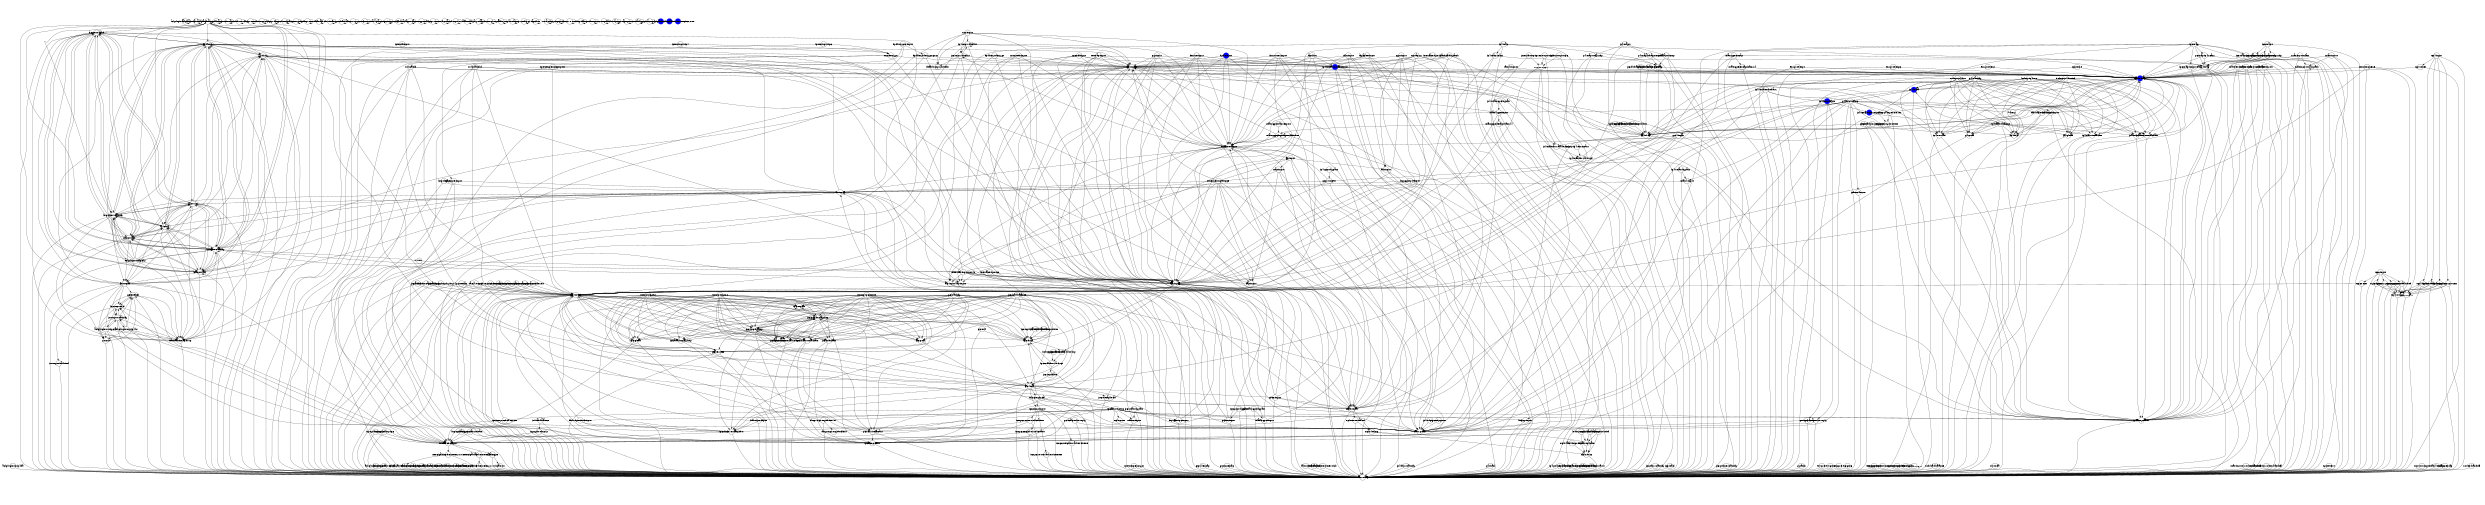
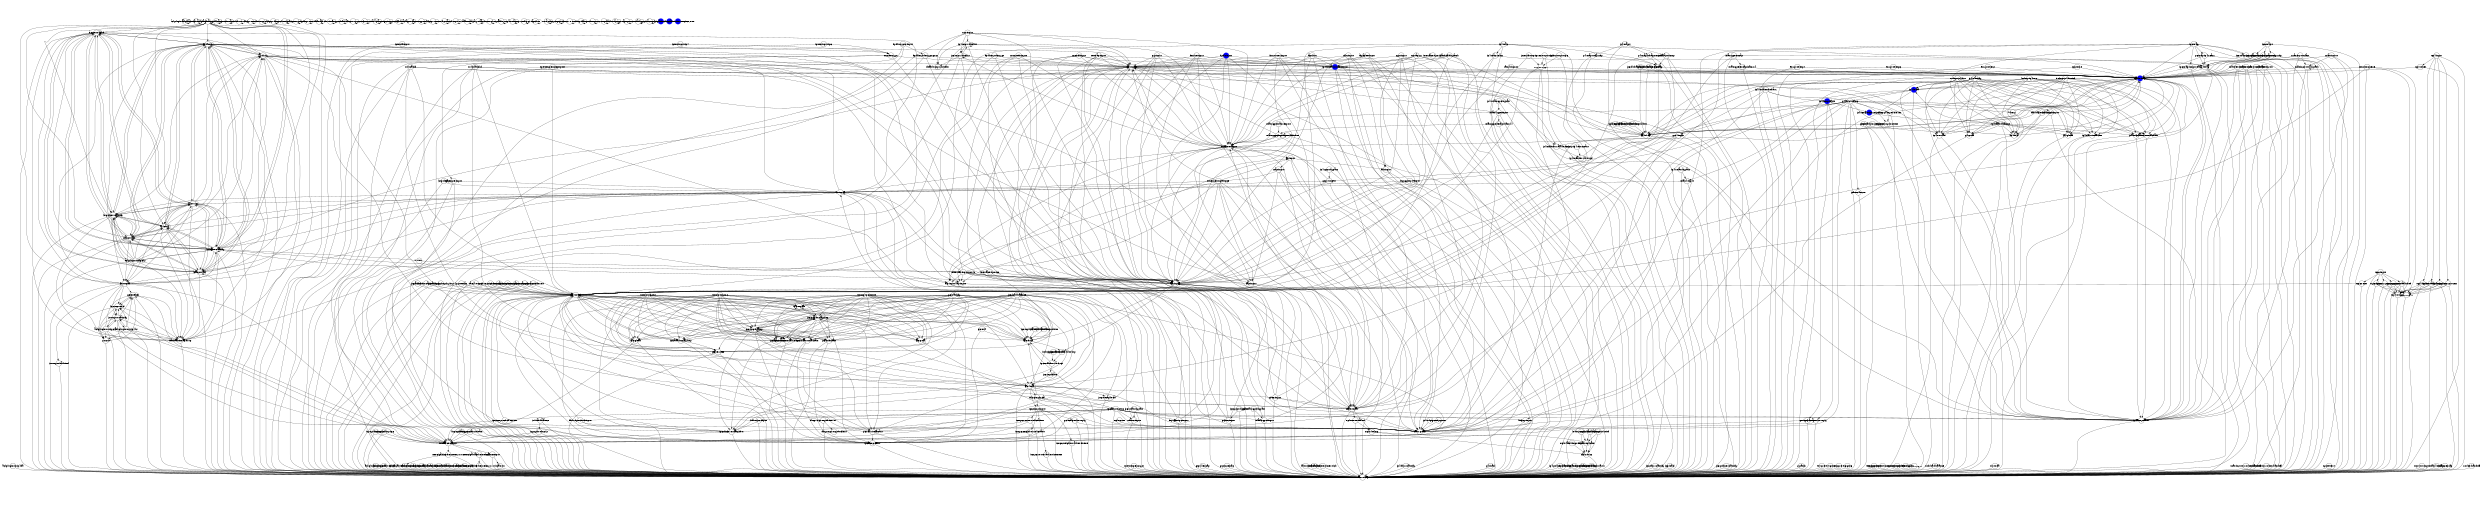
edge "ip6-udp-lookup" -> "mpls-punt": now "ip6-udp-lookup" -> "error-punt"
edge "ipsec-if-input" -> "error-drop": added
node "local0-gpe": label "local0-gpe" -> "local0-output"
